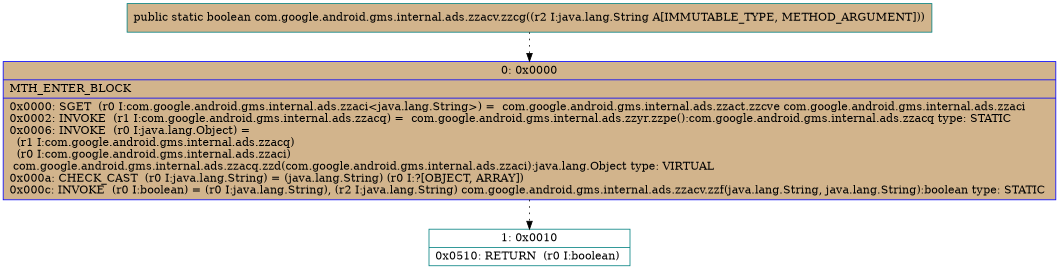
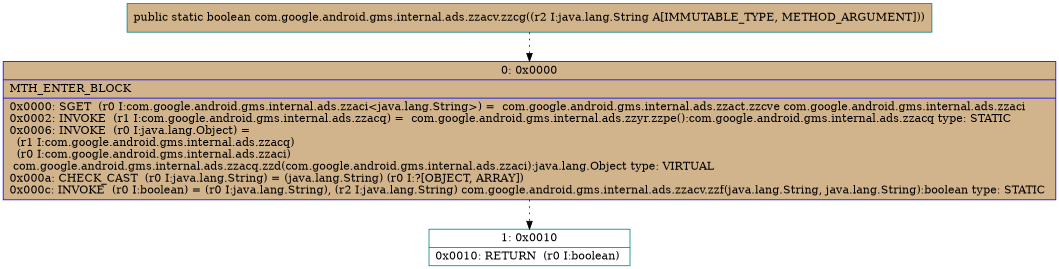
node "1: 0x0010": text "0x0510: RETURN  (r0 I:boolean)" -> "0x0010: RETURN  (r0 I:boolean)"
